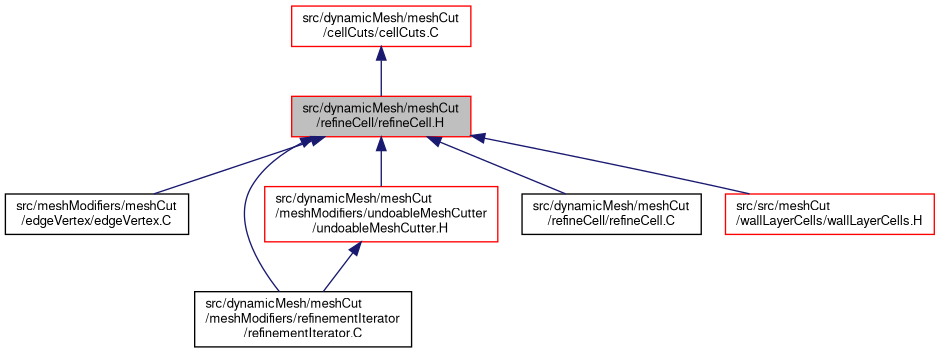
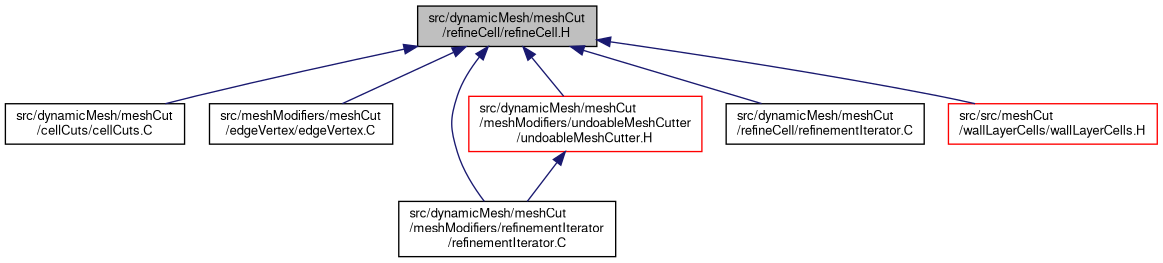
node "src/dynamicMesh/meshCut /cellCuts/cellCuts.C": color red -> black
edge "src/dynamicMesh/meshCut /refineCell/refineCell.H" -> "src/dynamicMesh/meshCut /cellCuts/cellCuts.C": reversed
node "src/dynamicMesh/meshCut /refineCell/refineCell.H": color red -> black
node "src/dynamicMesh/meshCut /refineCell/refineCell.C": label "src/dynamicMesh/meshCut /refineCell/refineCell.C" -> "src/dynamicMesh/meshCut /refineCell/refinementIterator.C"
